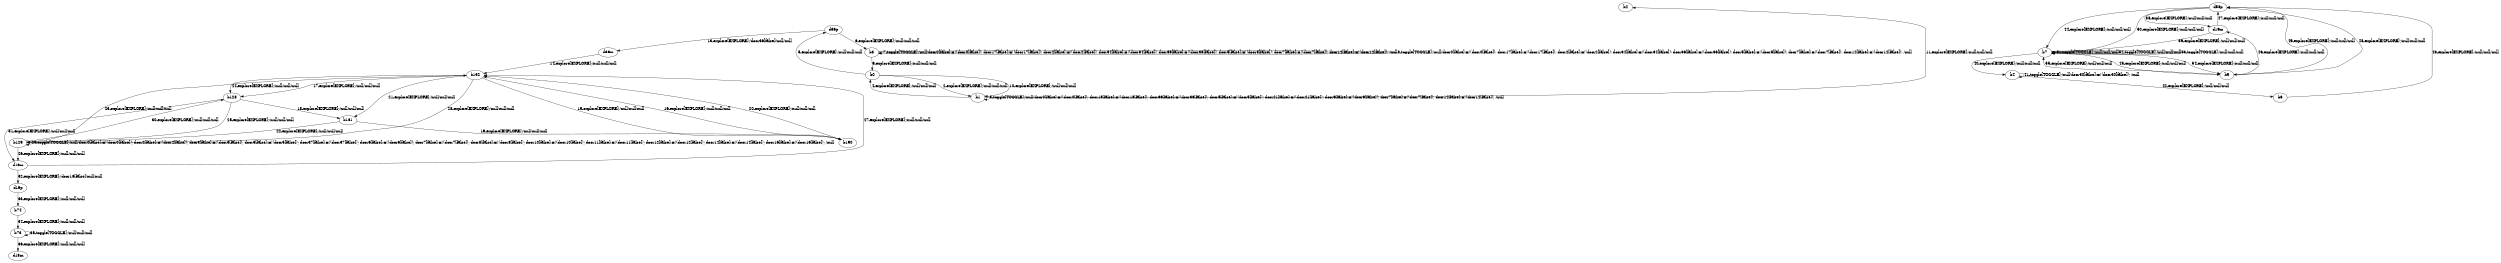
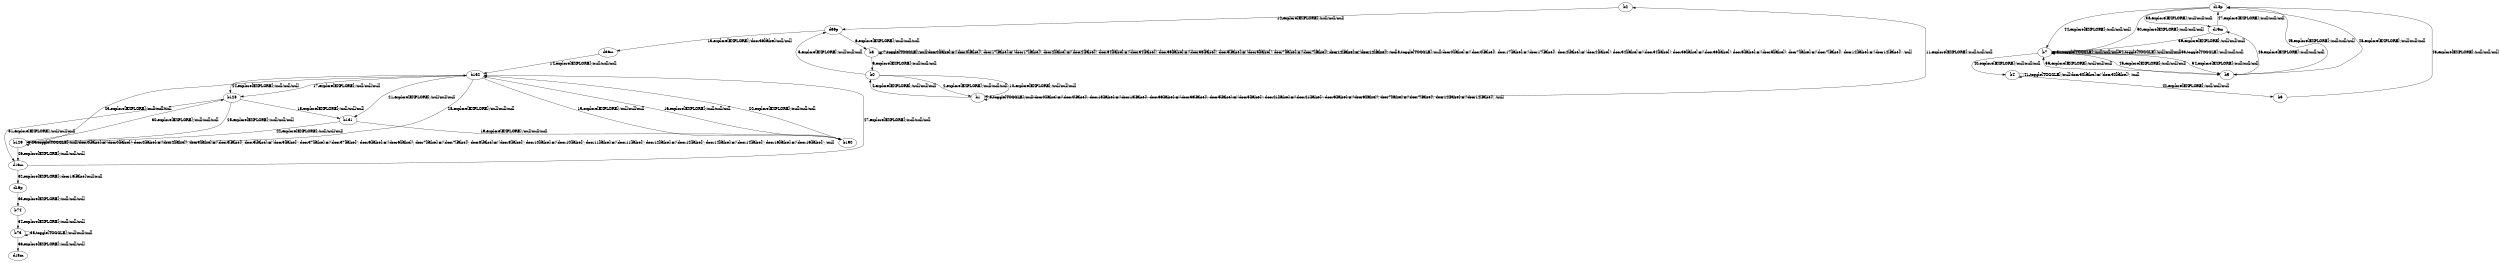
node "d58p": label "d58p" -> "d18p"
edge "b2" -> "d36p": added, label "12-explore[EXPLORE];/null/null/null"
